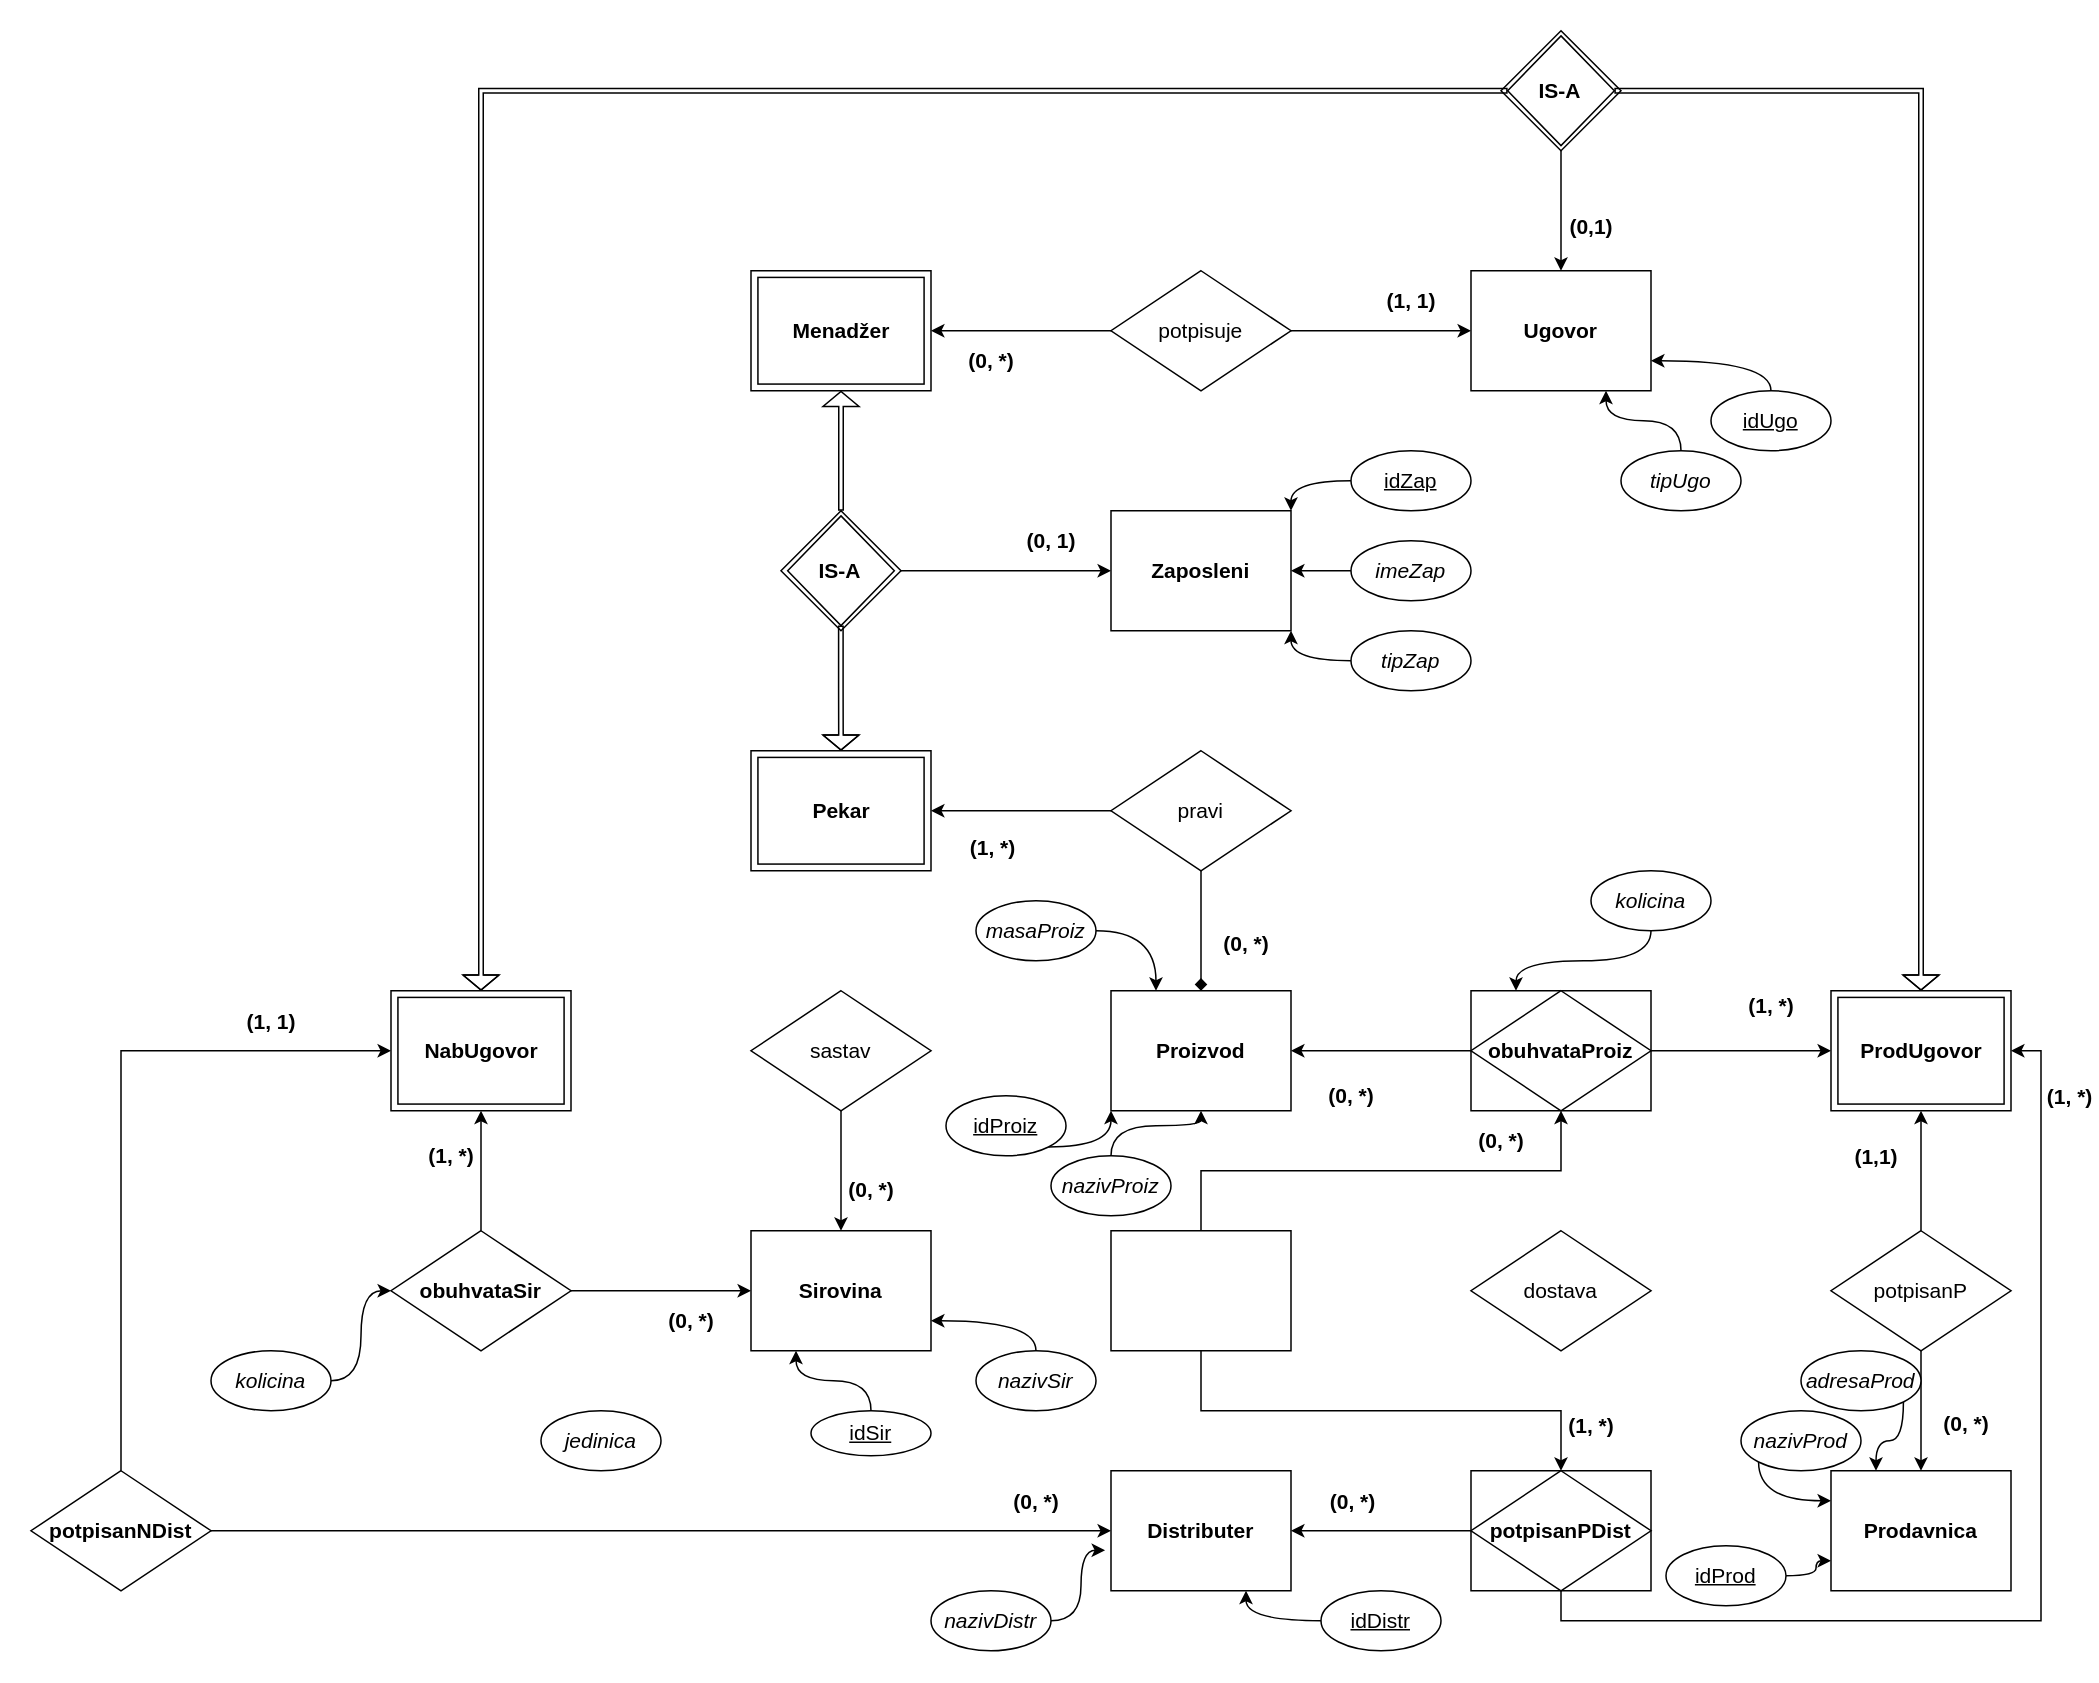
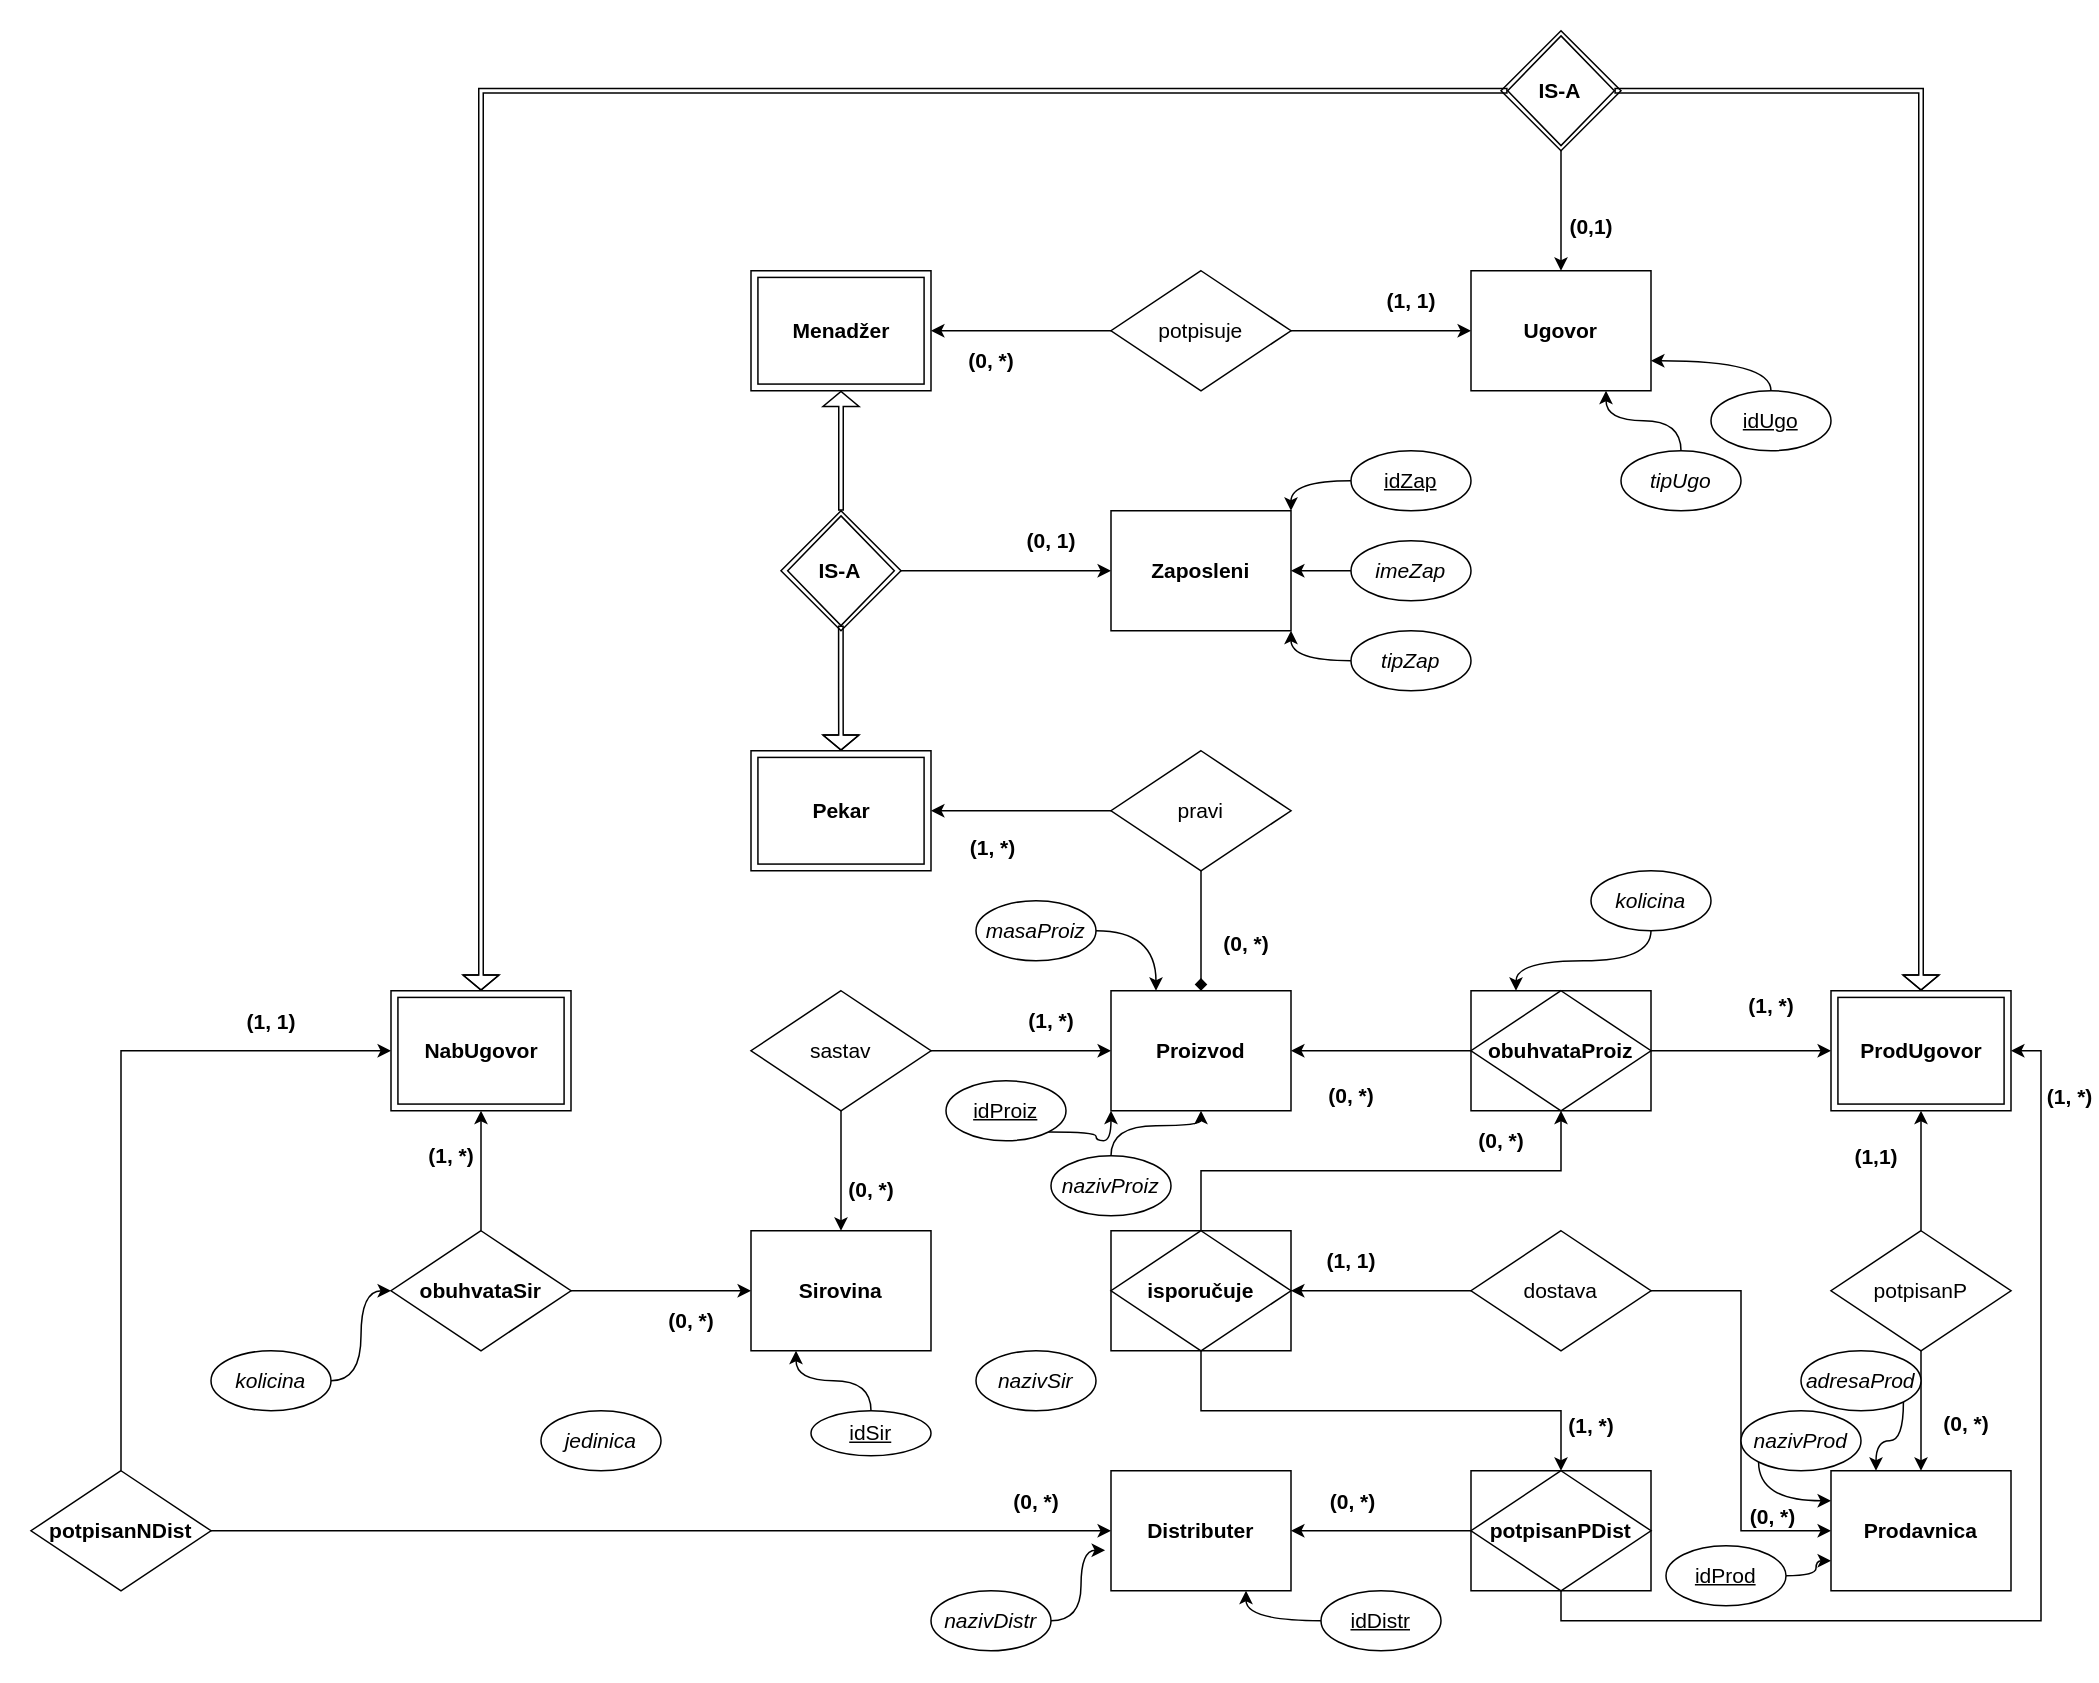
edge "sastav" -> "Proizvod": added, label "(1, *)"
node "idProiz": moved (1006, 1126) -> (1006, 1111)
node "isporučuje": added
edge "dostava" -> "isporučuje": added, label "(1, 1)"
edge "nazivSir" -> "Sirovina": removed
edge "dostava" -> "Prodavnica": added, label "(0, *)"
